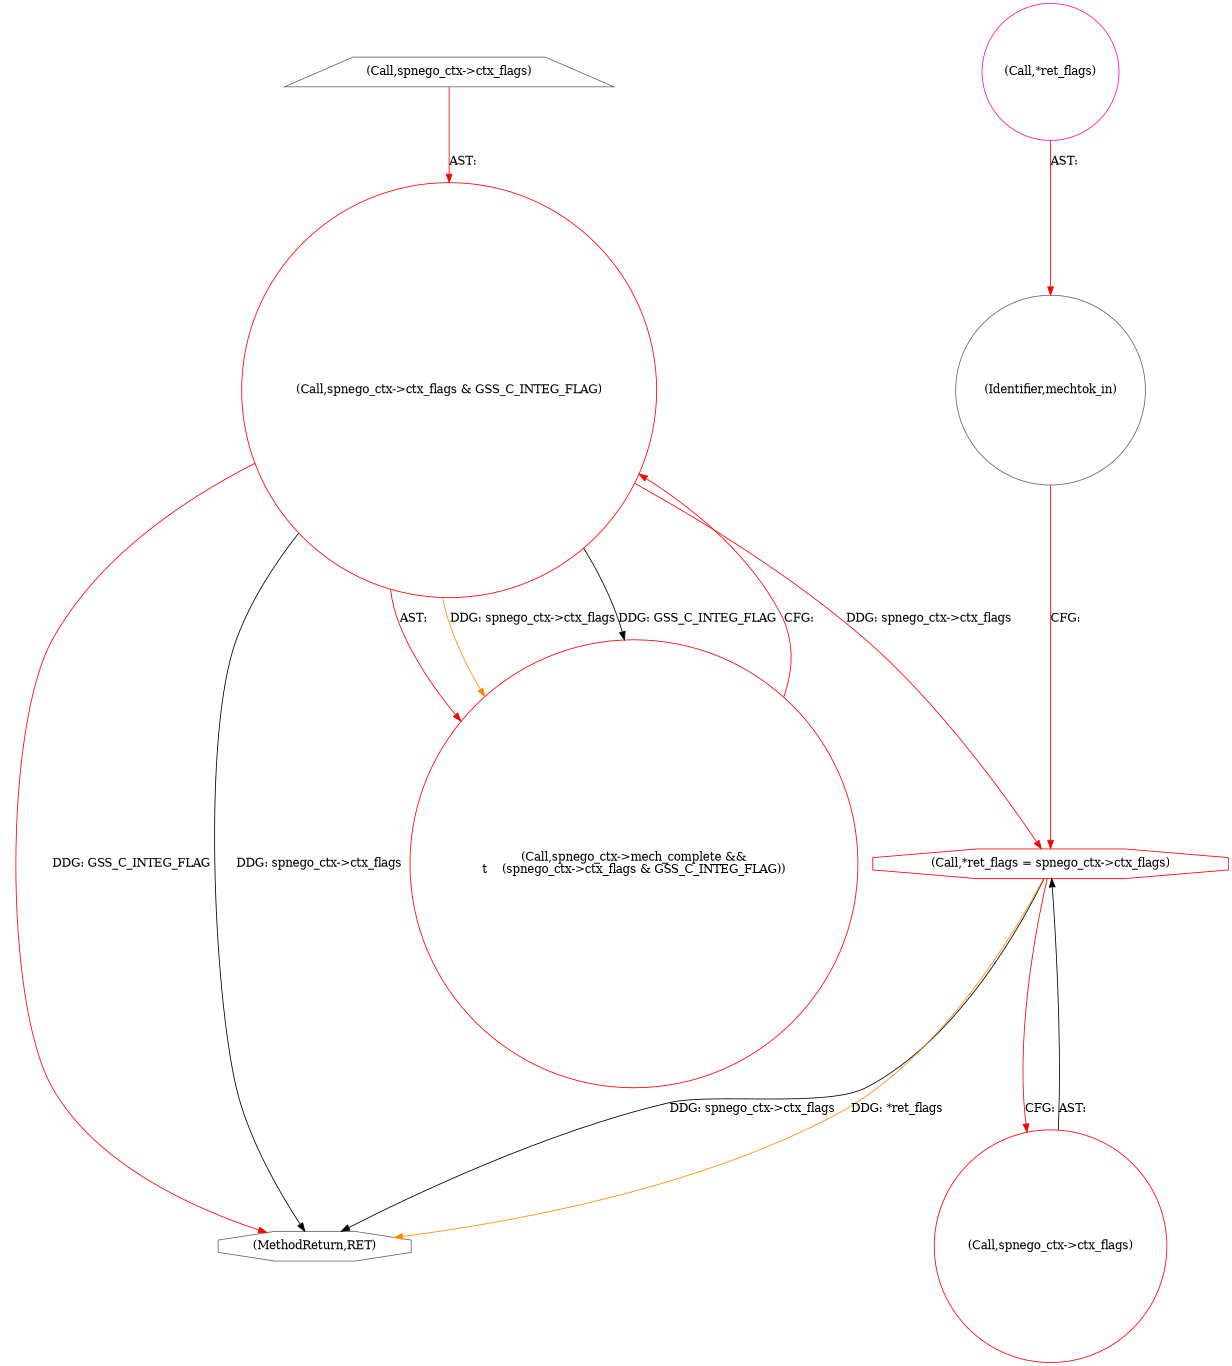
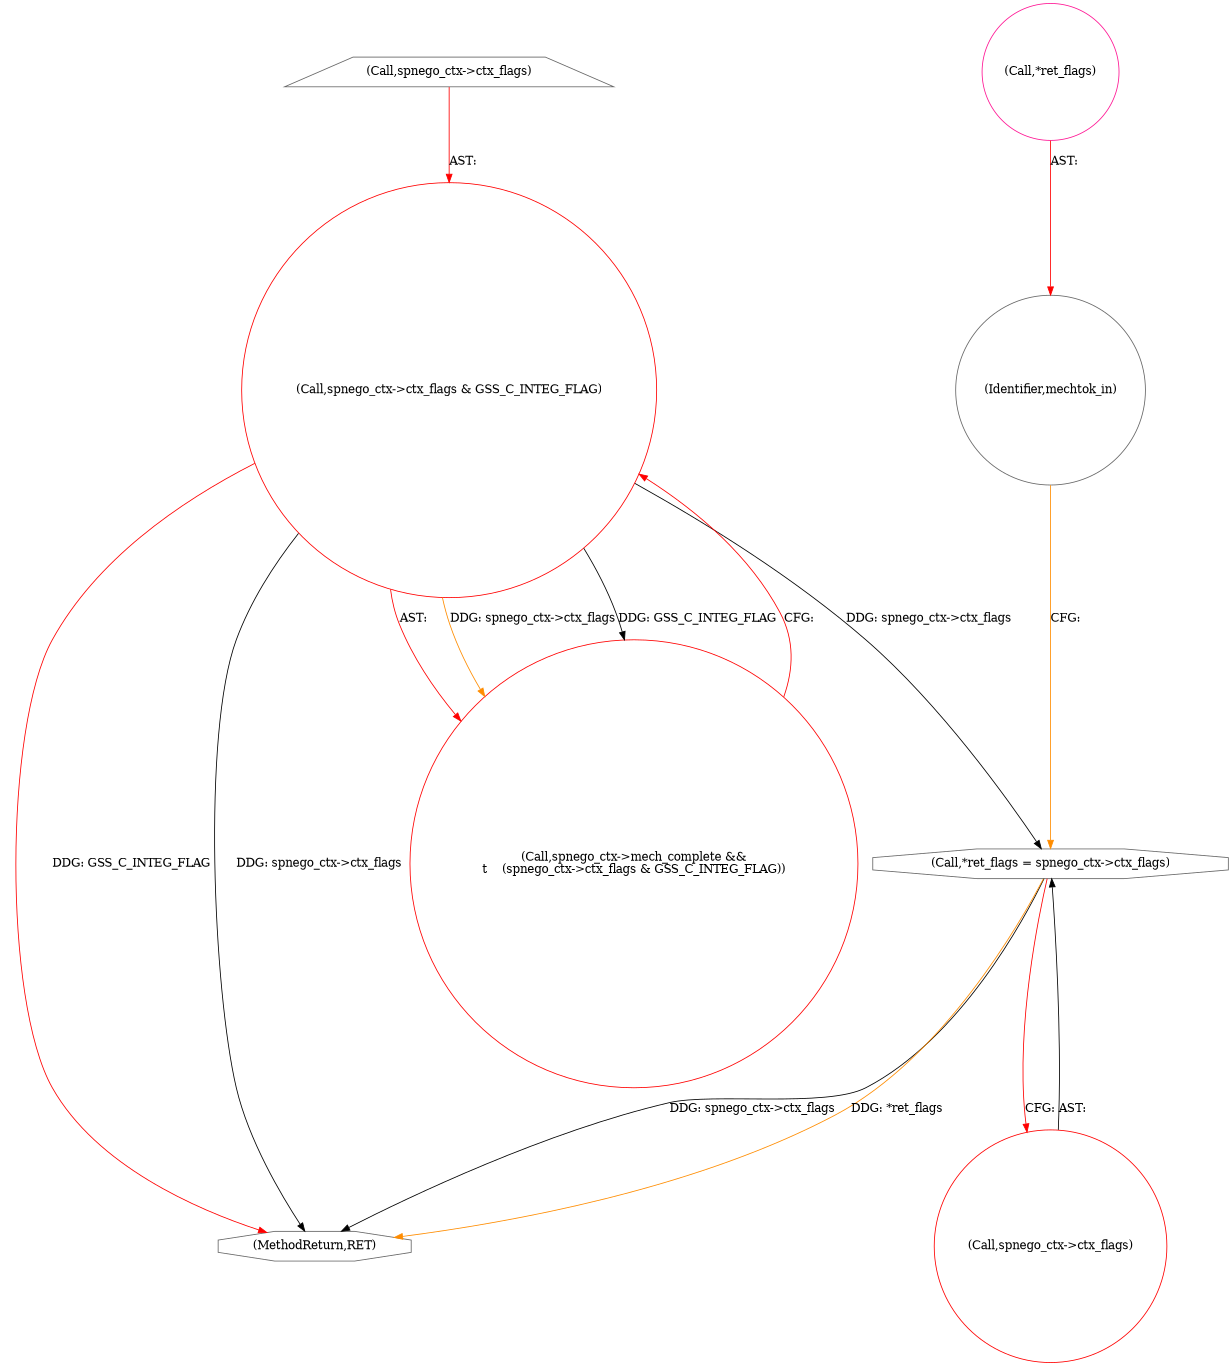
edge "(Call,spnego_ctx->ctx_flags & GSS_C_INTEG_FLAG)" -> "(Call,*ret_flags = spnego_ctx->ctx_flags)": color red -> black
edge "(Identifier,mechtok_in)" -> "(Call,*ret_flags = spnego_ctx->ctx_flags)": color red -> darkorange
node "(Call,*ret_flags = spnego_ctx->ctx_flags)": color red -> gray40
